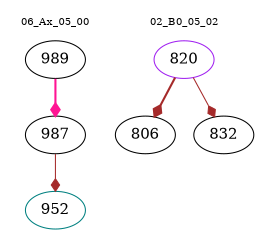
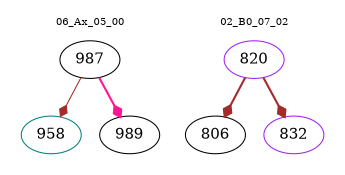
cluster "02_B0_05_02": label "02_B0_05_02" -> "02_B0_07_02"
edge "989" -> "987": reversed
edge "820" -> "832": style solid -> bold
node "832": color black -> purple
node "952": label "952" -> "958"
